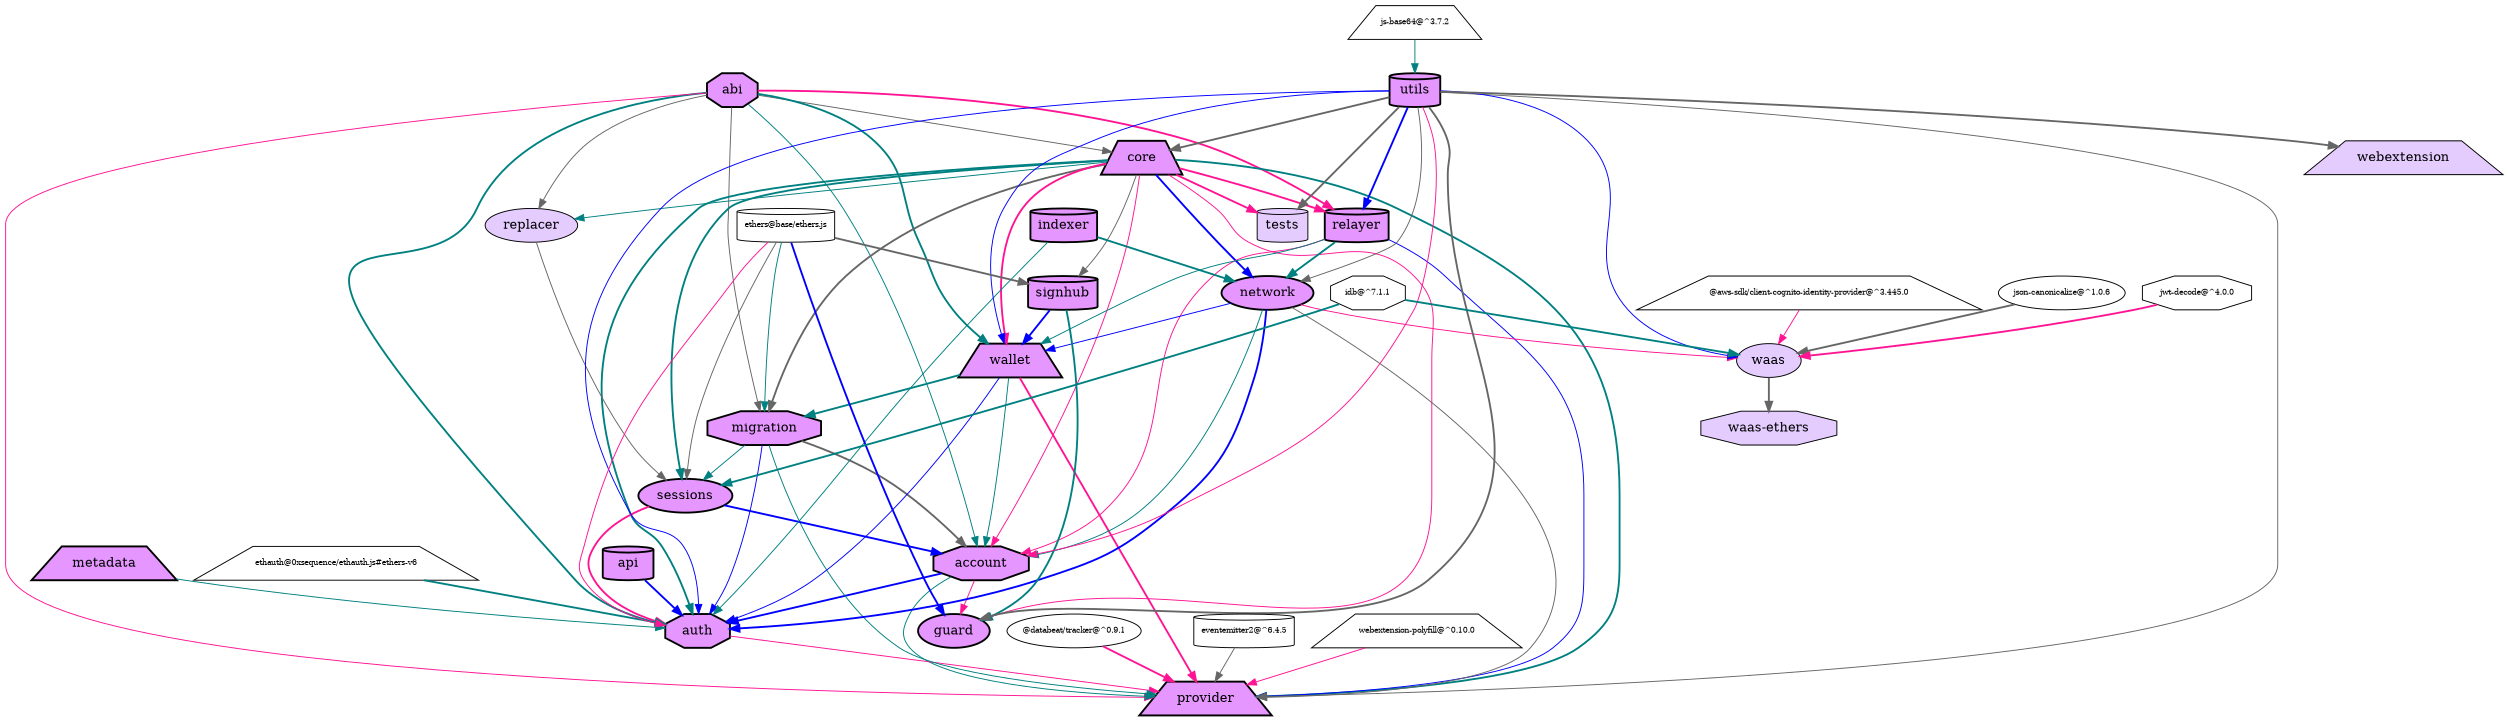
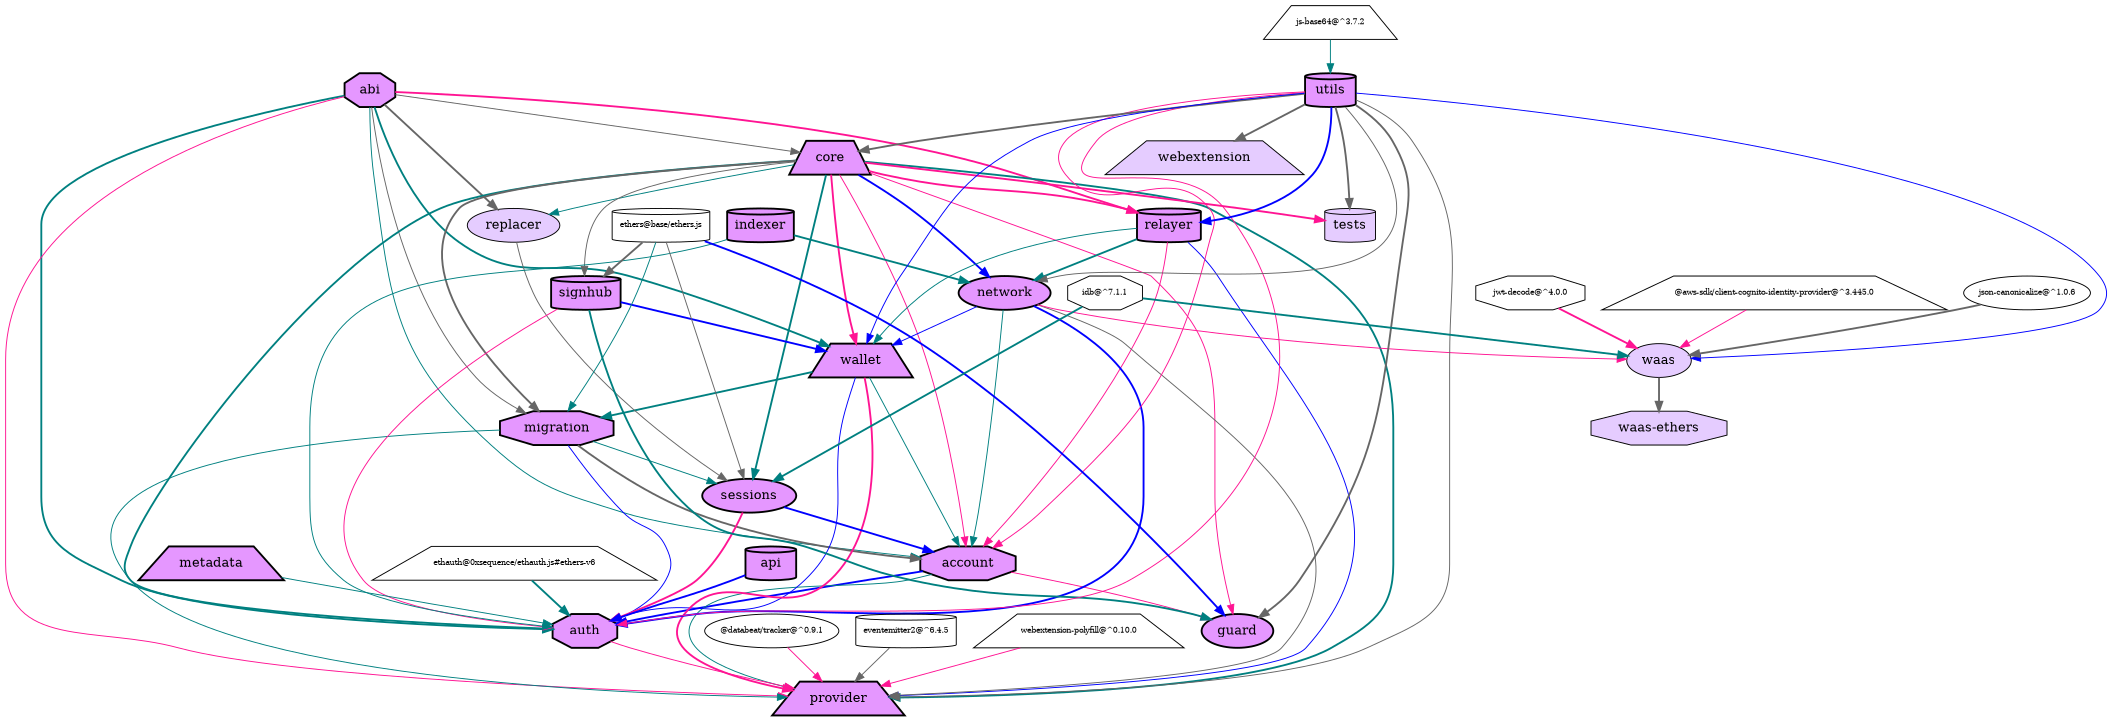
edge "abi" -> "replacer": style solid -> bold
edge "utils" -> "auth": color blue -> deeppink
edge "ethers@base/ethers.js" -> "auth": now "signhub" -> "auth"
edge "@databeat/tracker@^0.9.1" -> "provider": style bold -> solid
